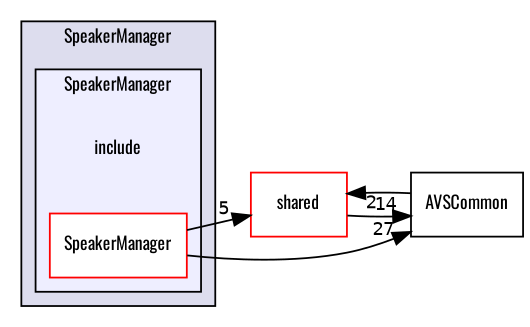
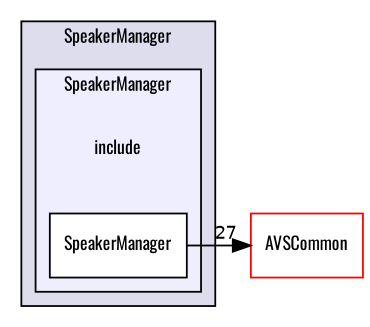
node "shared": removed
node "AVSCommon": color black -> red
node "SpeakerManager": color red -> black
